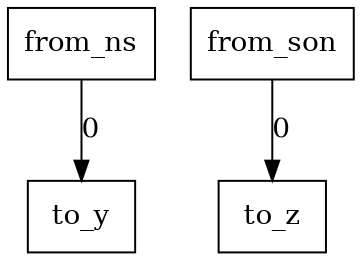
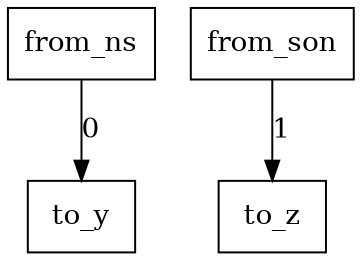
edge "from_son" -> "to_z": label "0" -> "1"
